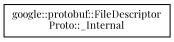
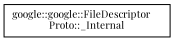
node "google::protobuf::FileDescriptor Proto::_Internal": label "google::protobuf::FileDescriptor Proto::_Internal" -> "google::google::FileDescriptor Proto::_Internal"
